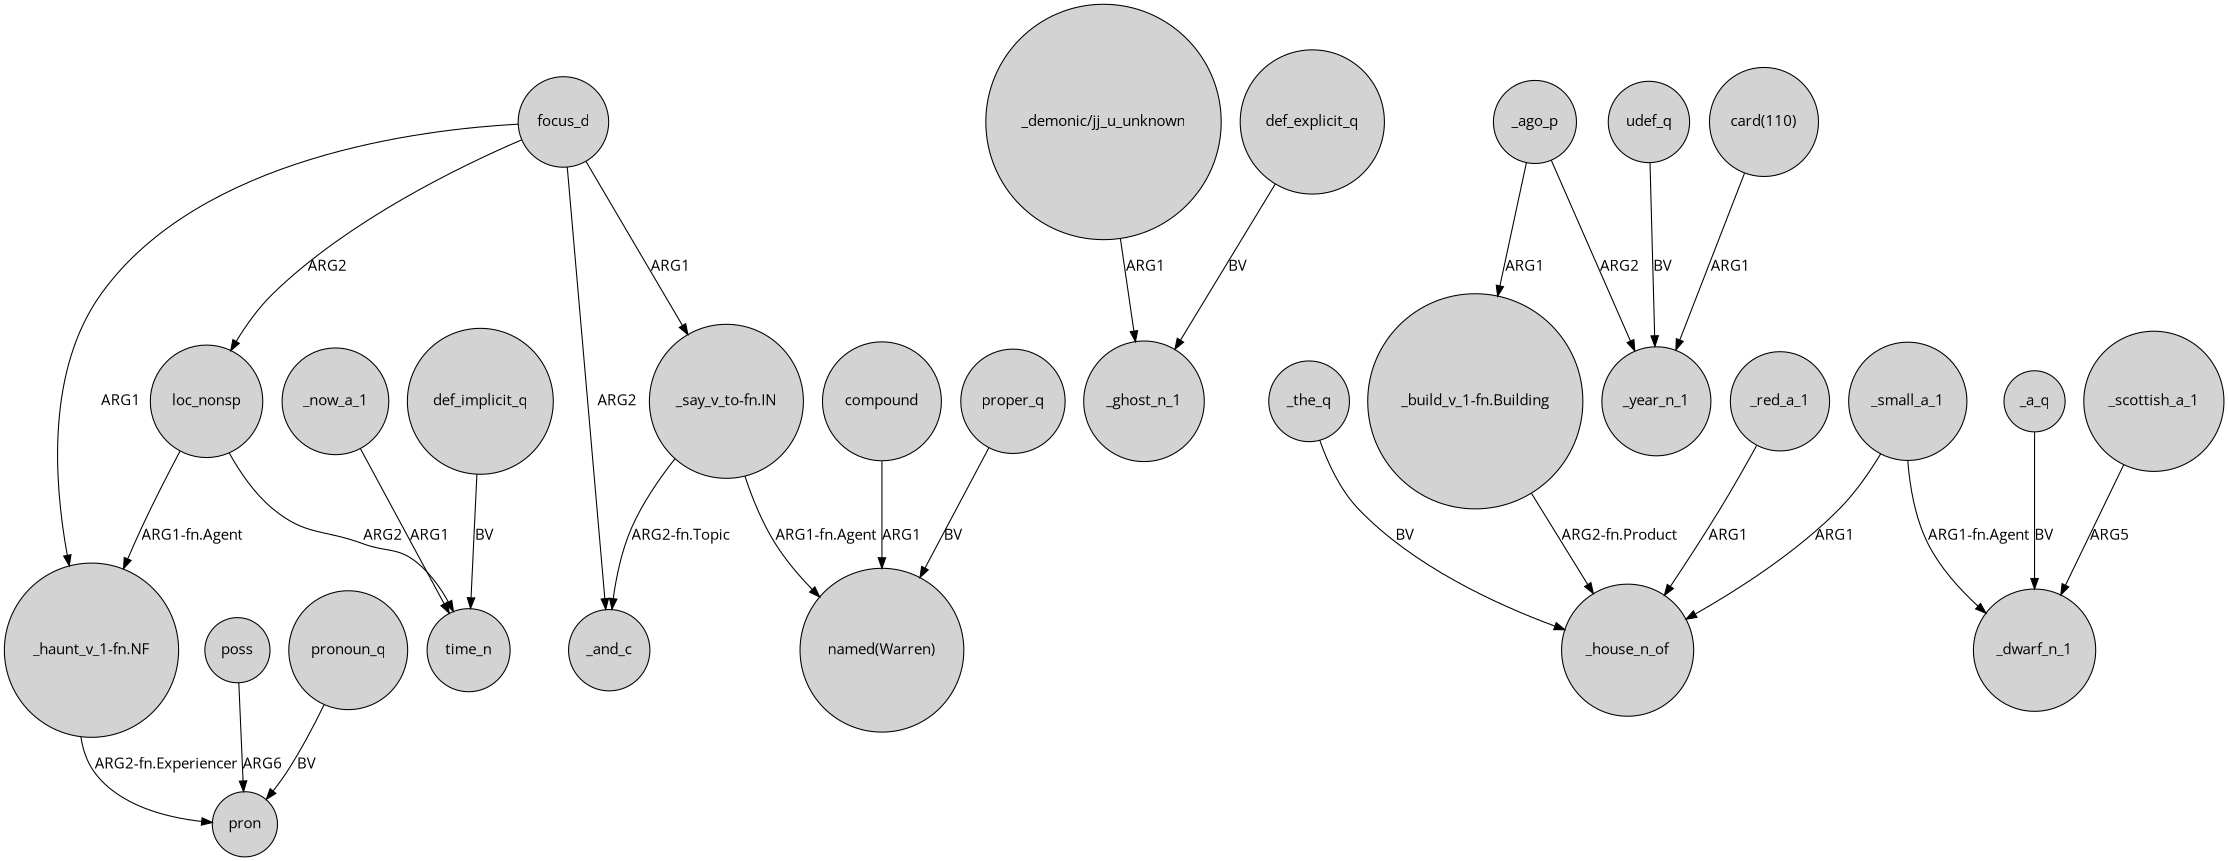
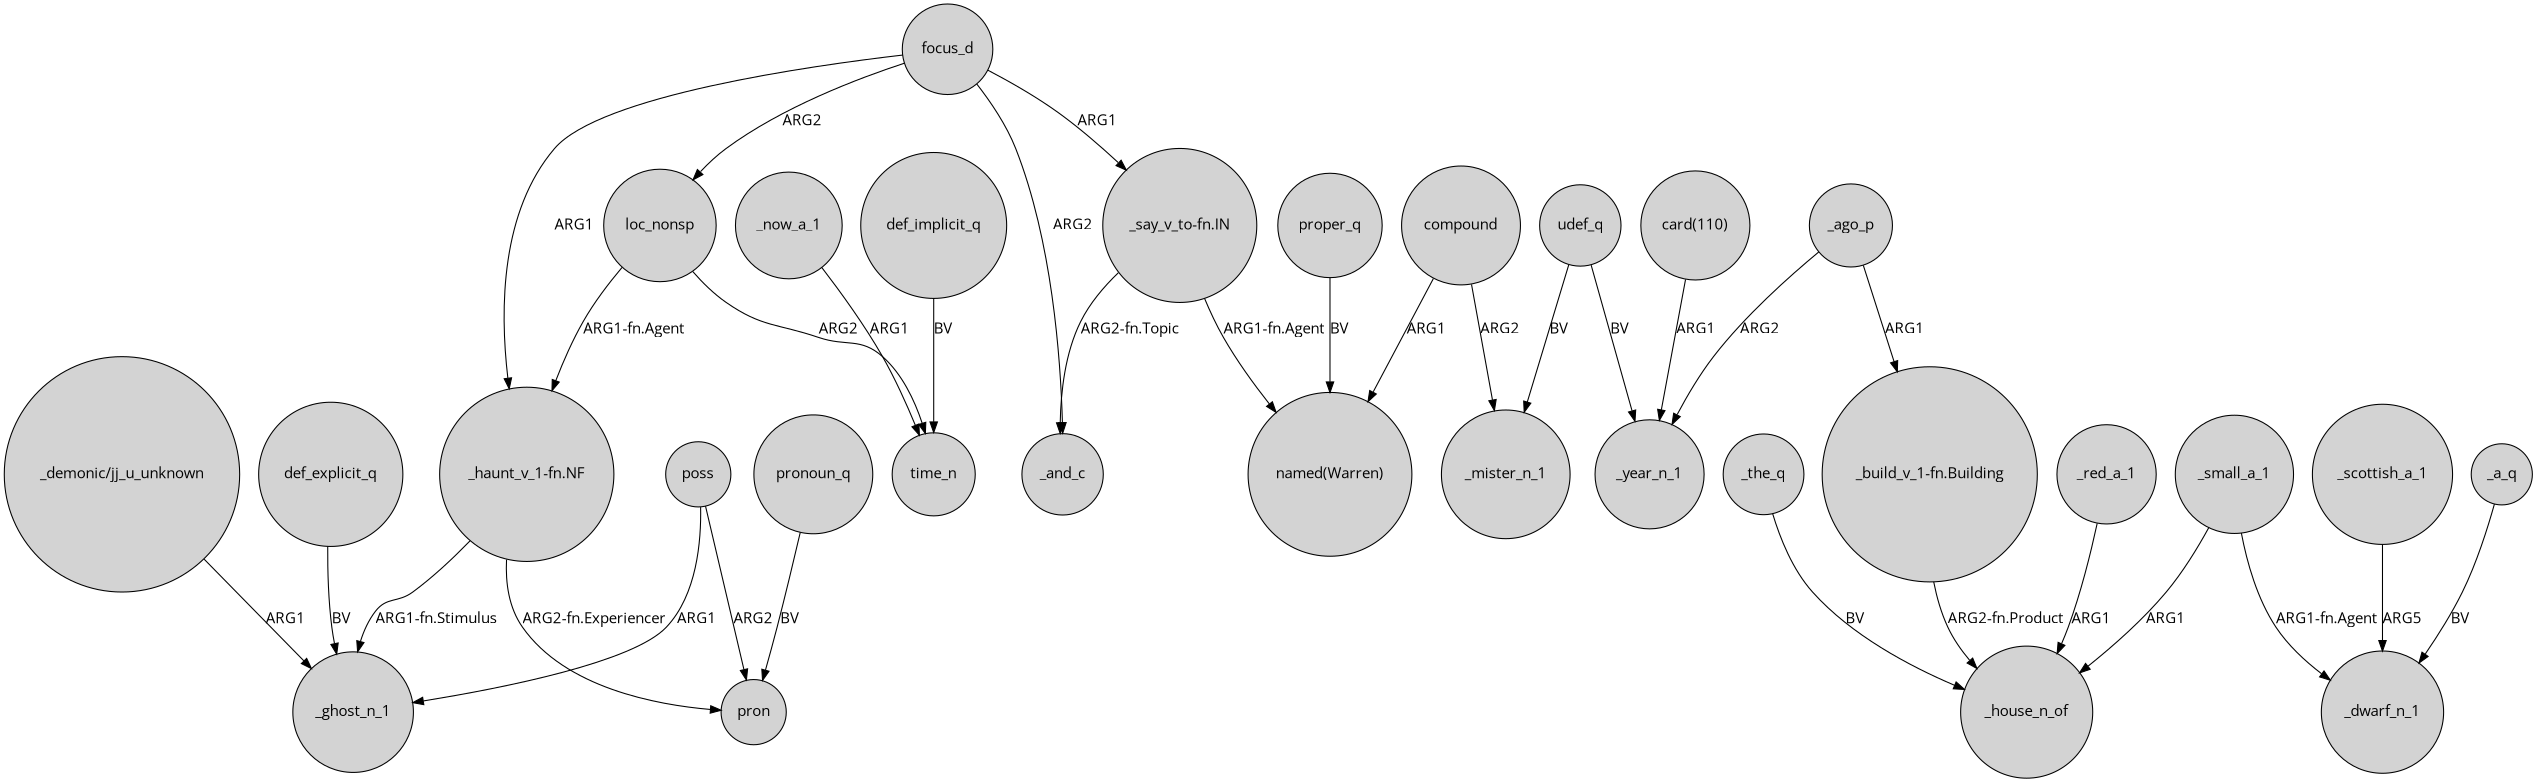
node "_mister_n_1": added
edge "_haunt_v_1-fn.NF" -> "_ghost_n_1": added, label "ARG1-fn.Stimulus"
edge "poss" -> "_ghost_n_1": added, label "ARG1"
edge "poss" -> "pron": label "ARG6" -> "ARG2"
